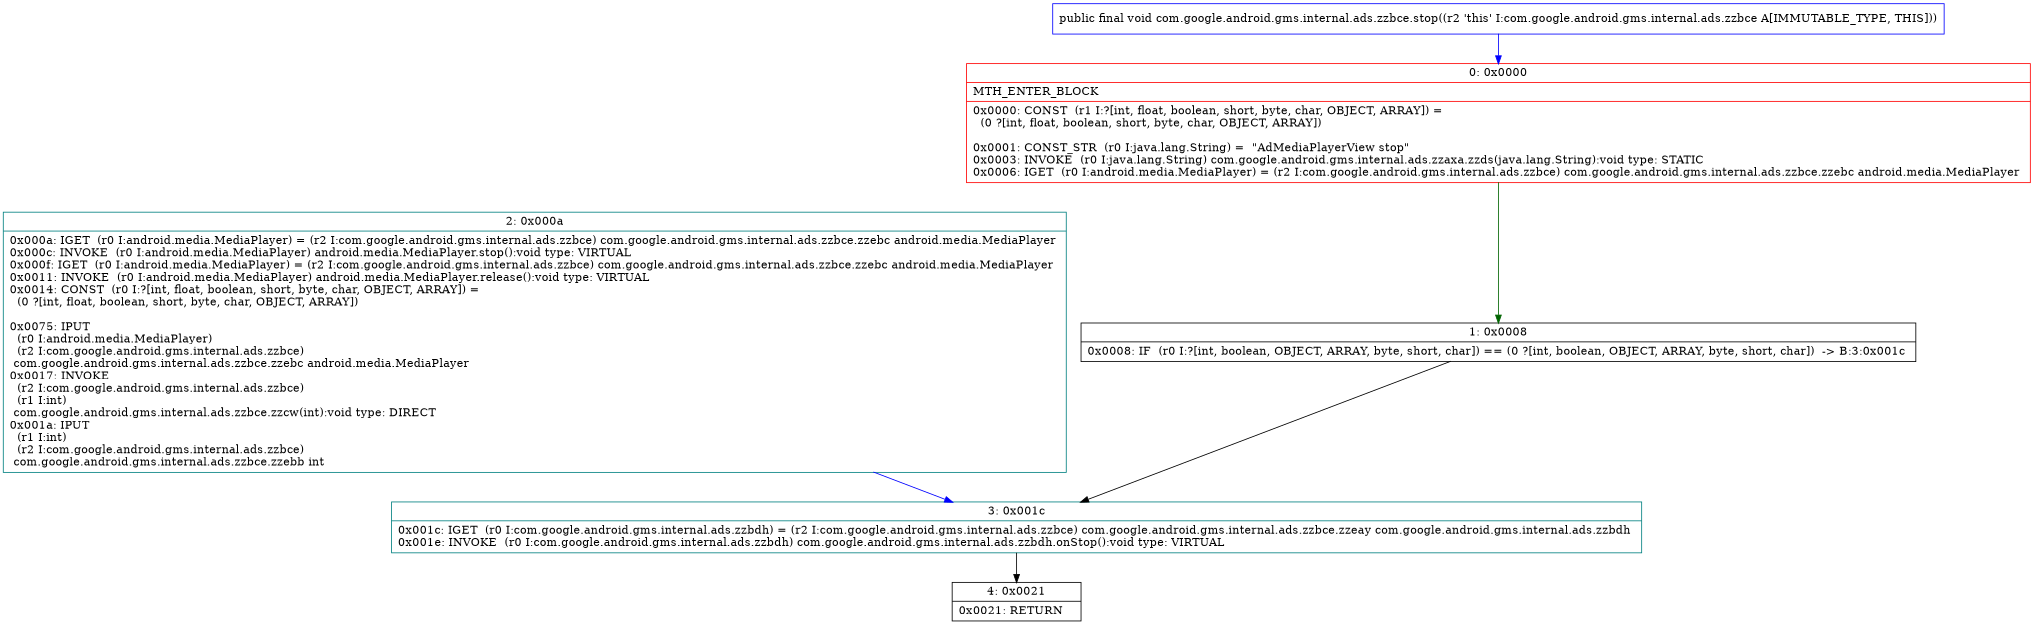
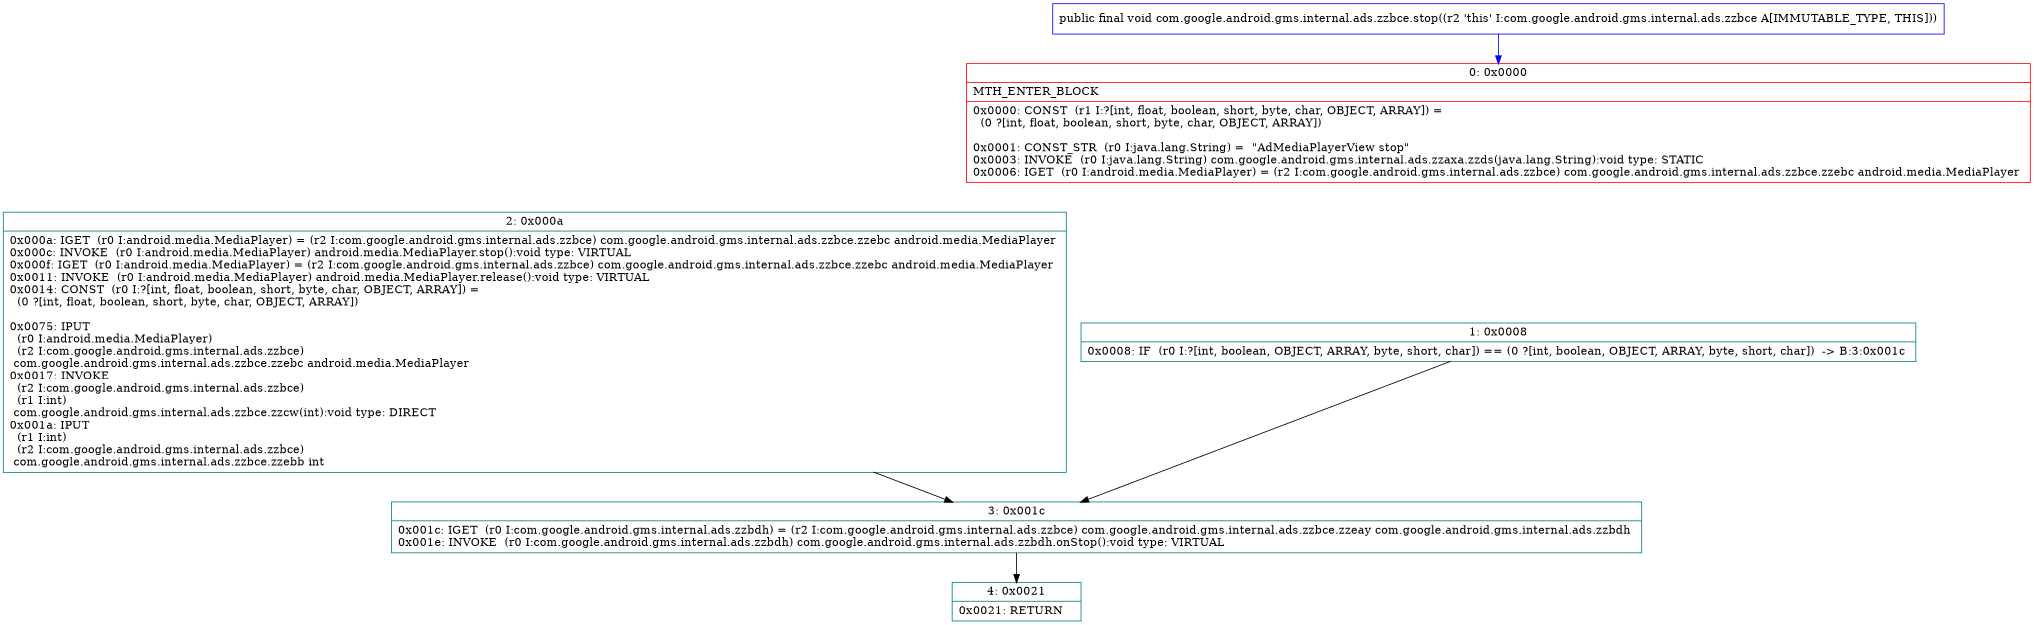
edge "0: 0x0000" -> "1: 0x0008": removed
node "1: 0x0008": color black -> teal
edge "2: 0x000a" -> "3: 0x001c": color blue -> black
node "4: 0x0021": color black -> teal
